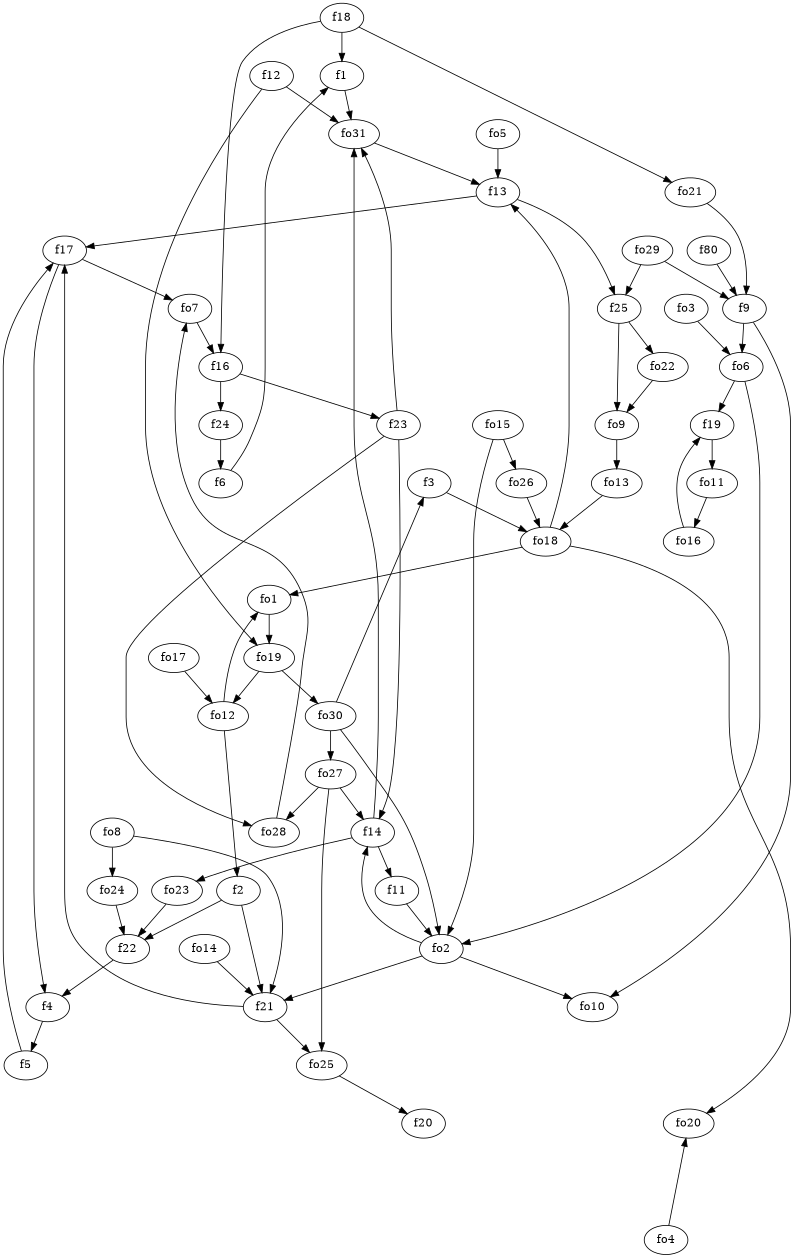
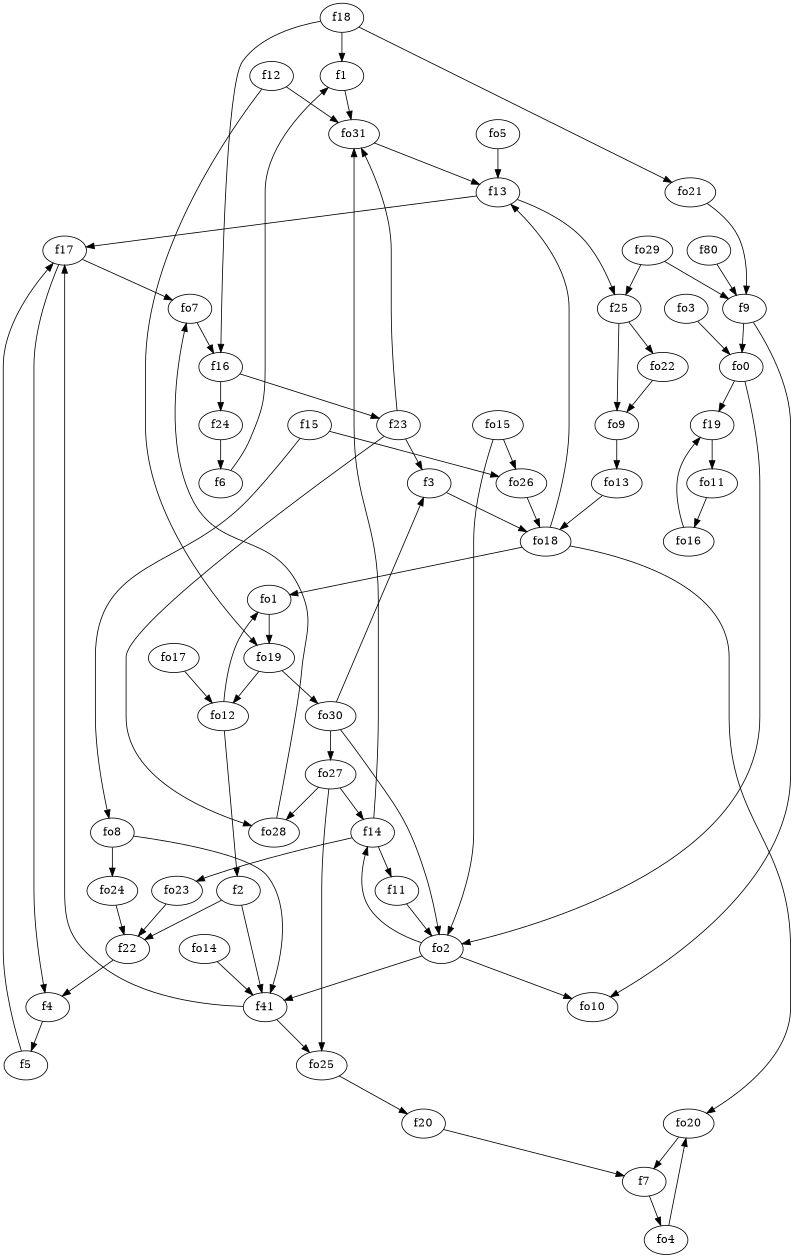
node "fo6": label "fo6" -> "fo0"
node "f15": added
edge "f23" -> "f14": now "f23" -> "f3"
node "f21": label "f21" -> "f41"
node "f7": added
